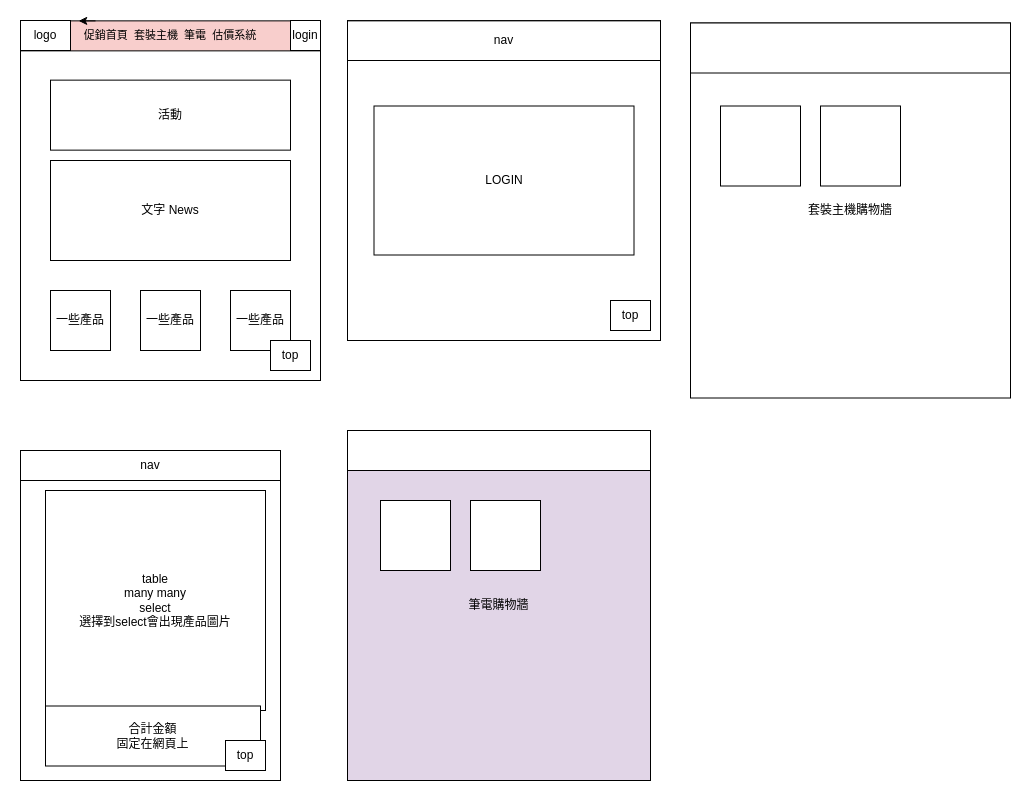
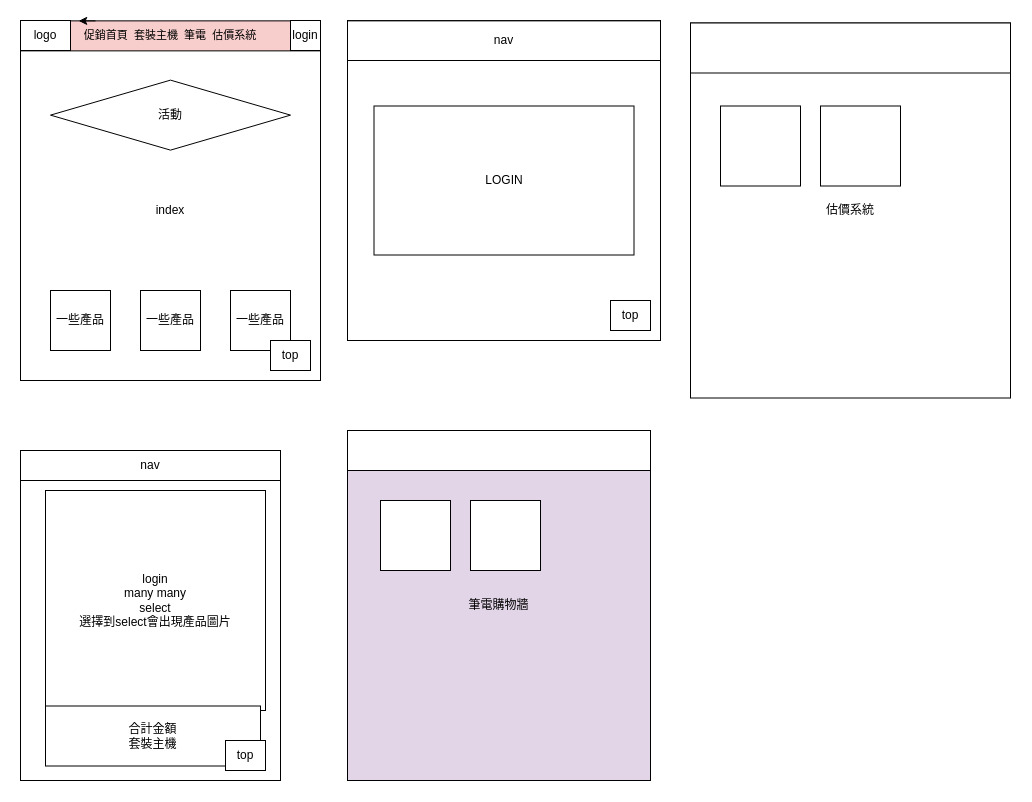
node "活動": shape rectangle -> diamond
node "文字 News": removed
node "套裝主機購物牆": label "套裝主機購物牆" -> "估價系統"
node "table many many select 選擇到select會出現產品圖片": label "table many many select 選擇到select會出現產品圖片" -> "login many many select 選擇到select會出現產品圖片"
node "合計金額 固定在網頁上": label "合計金額 固定在網頁上" -> "合計金額 套裝主機"
